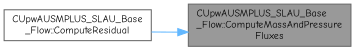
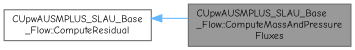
edge "CUpwAUSMPLUS_SLAU_Base _Flow::ComputeResidual" -> "CUpwAUSMPLUS_SLAU_Base _Flow::ComputeMassAndPressure Fluxes": reversed
